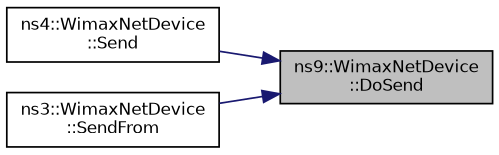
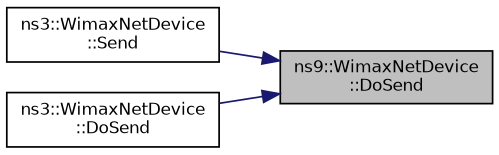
node "ns4::WimaxNetDevice ::Send": label "ns4::WimaxNetDevice ::Send" -> "ns3::WimaxNetDevice ::Send"
node "ns3::WimaxNetDevice ::SendFrom": label "ns3::WimaxNetDevice ::SendFrom" -> "ns3::WimaxNetDevice ::DoSend"
